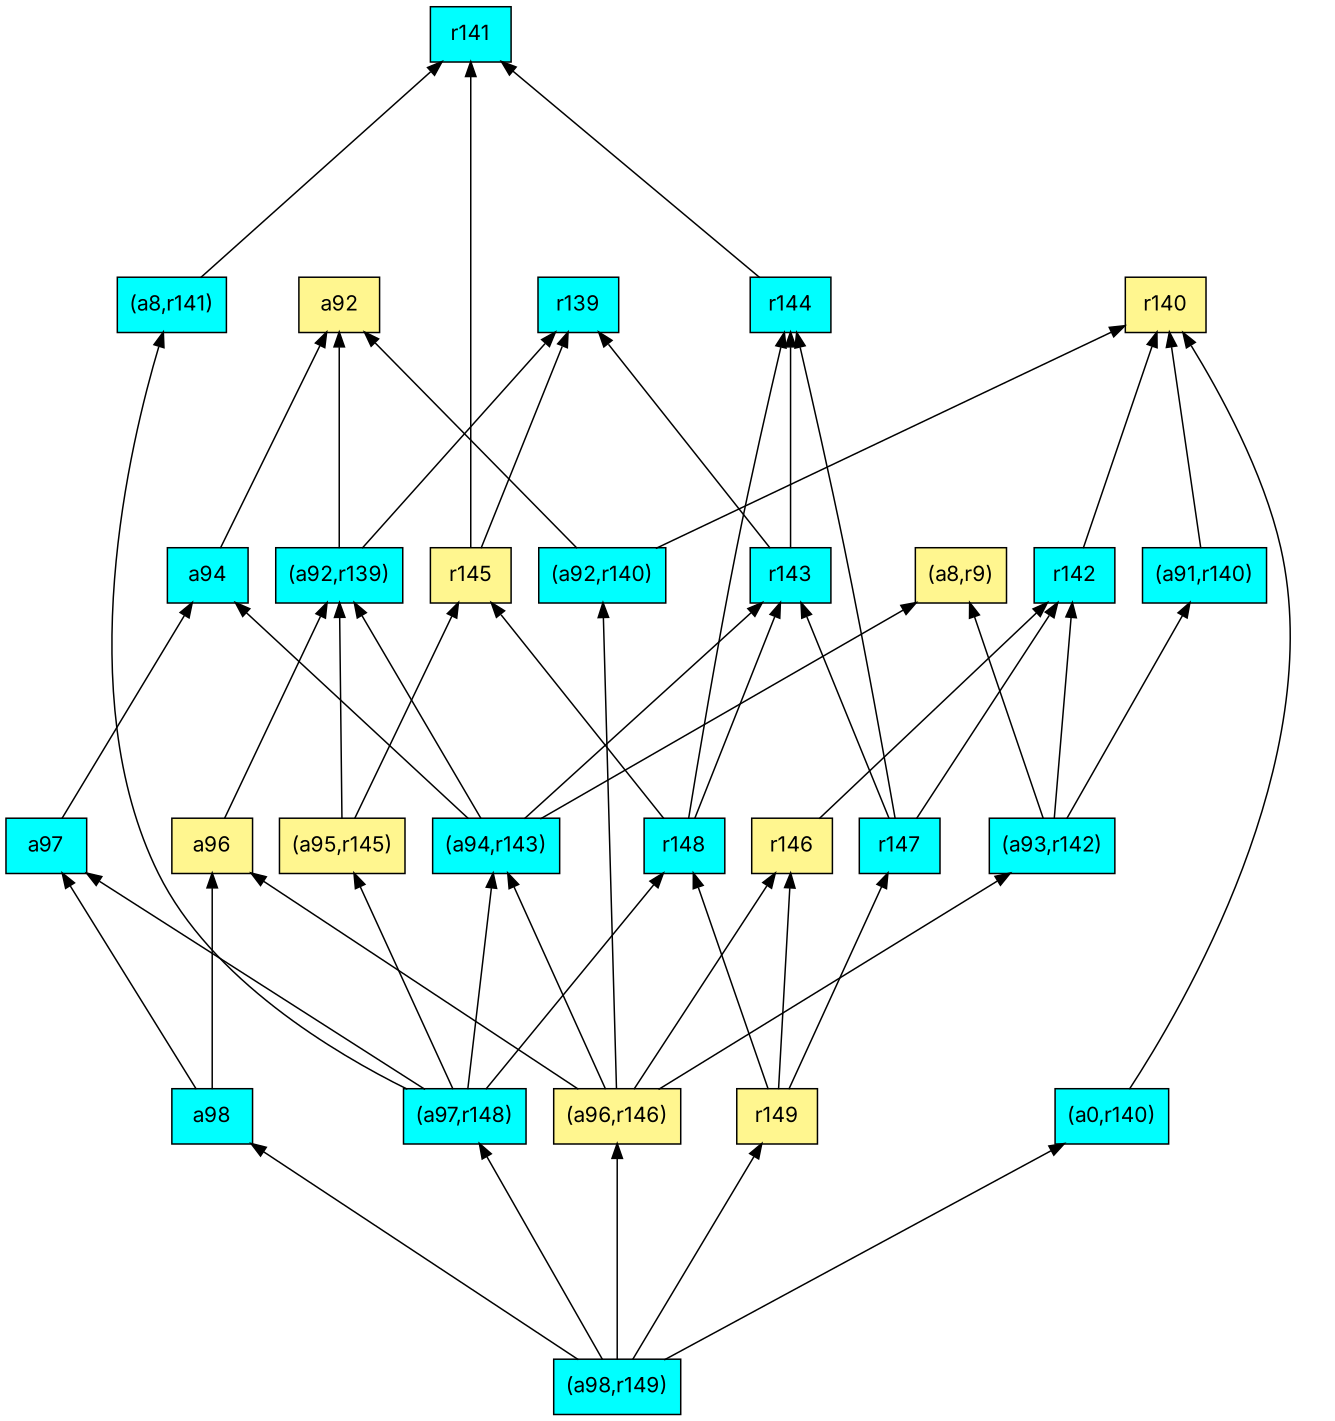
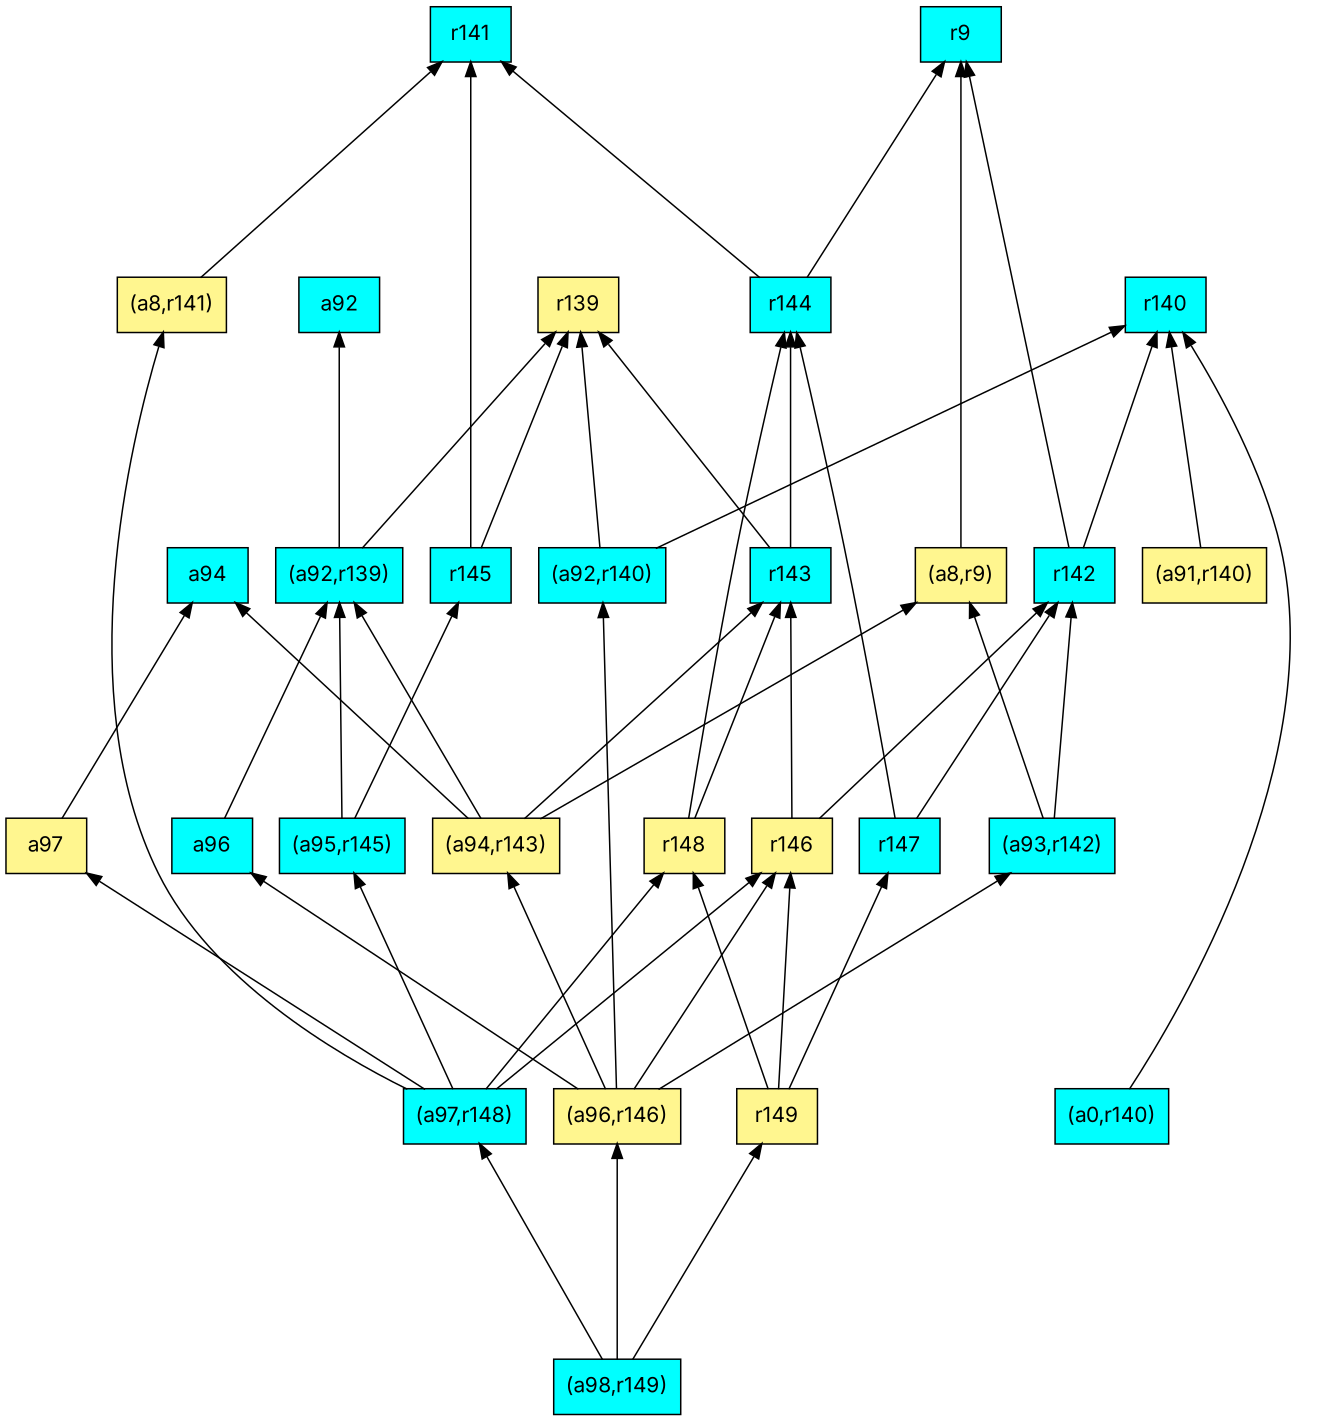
node "r9": added
node "(a8,r141)": fillcolor cyan -> khaki1
node "a92": fillcolor khaki1 -> cyan
node "r139": fillcolor cyan -> khaki1
node "r140": fillcolor khaki1 -> cyan
edge "a94" -> "a92": removed
edge "(a92,r140)" -> "a92": now "(a92,r140)" -> "r139"
node "r145": fillcolor khaki1 -> cyan
node "(a91,r140)": fillcolor cyan -> khaki1
edge "r148" -> "r145": removed
edge "(a93,r142)" -> "(a91,r140)": removed
edge "r147" -> "r143": now "r146" -> "r143"
node "a97": fillcolor cyan -> khaki1
node "a96": fillcolor khaki1 -> cyan
node "(a95,r145)": fillcolor khaki1 -> cyan
node "(a94,r143)": fillcolor cyan -> khaki1
node "r148": fillcolor cyan -> khaki1
edge "(a97,r148)" -> "(a94,r143)": now "(a97,r148)" -> "r146"
node "a98": removed
edge "(a98,r149)" -> "(a0,r140)": removed
